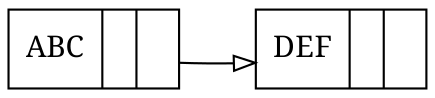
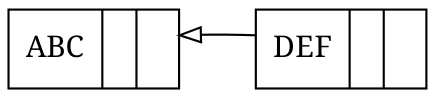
edge "ABC" -> "DEF": reversed
